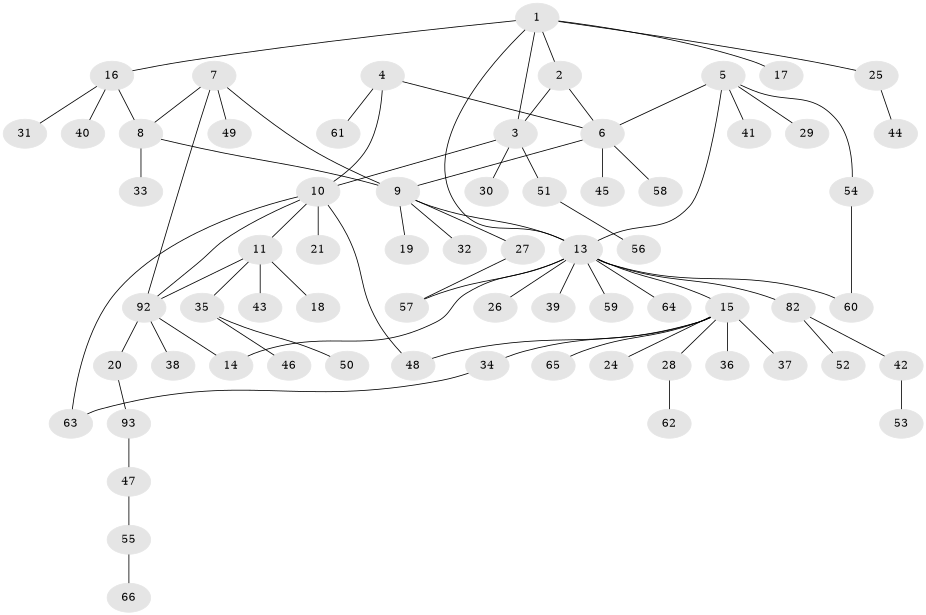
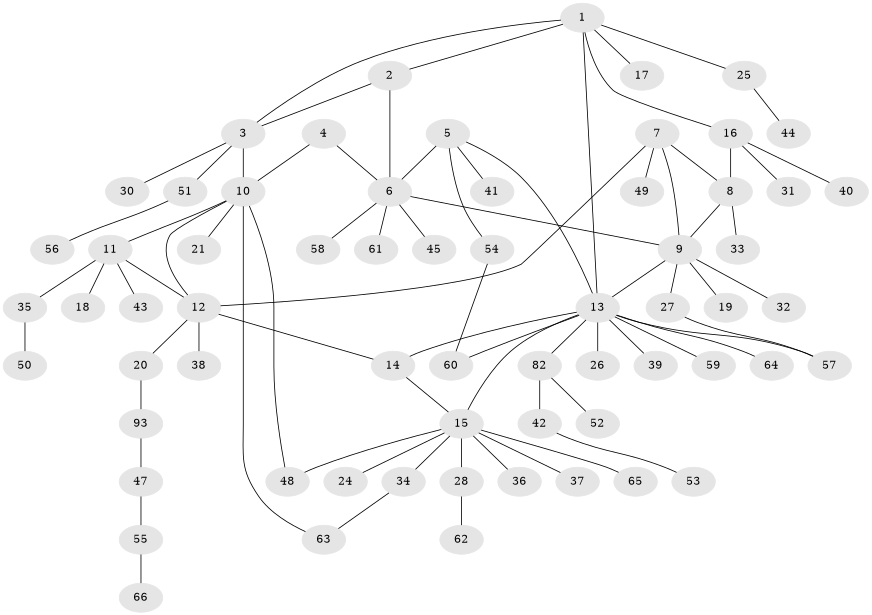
edge "4" -- "61": now "6" -- "61"
node "29": removed
node "92": label "92" -> "12"
node "46": removed
edge "14" -- "15": added
